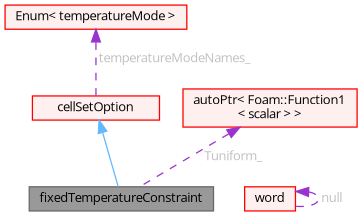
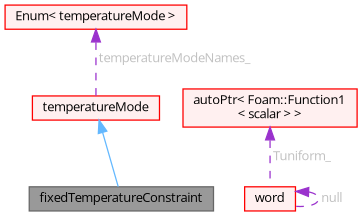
node "cellSetOption": label "cellSetOption" -> "temperatureMode"
edge "fixedTemperatureConstraint" -> "autoPtr< Foam::Function1 < scalar > >": now "word" -> "autoPtr< Foam::Function1 < scalar > >"
